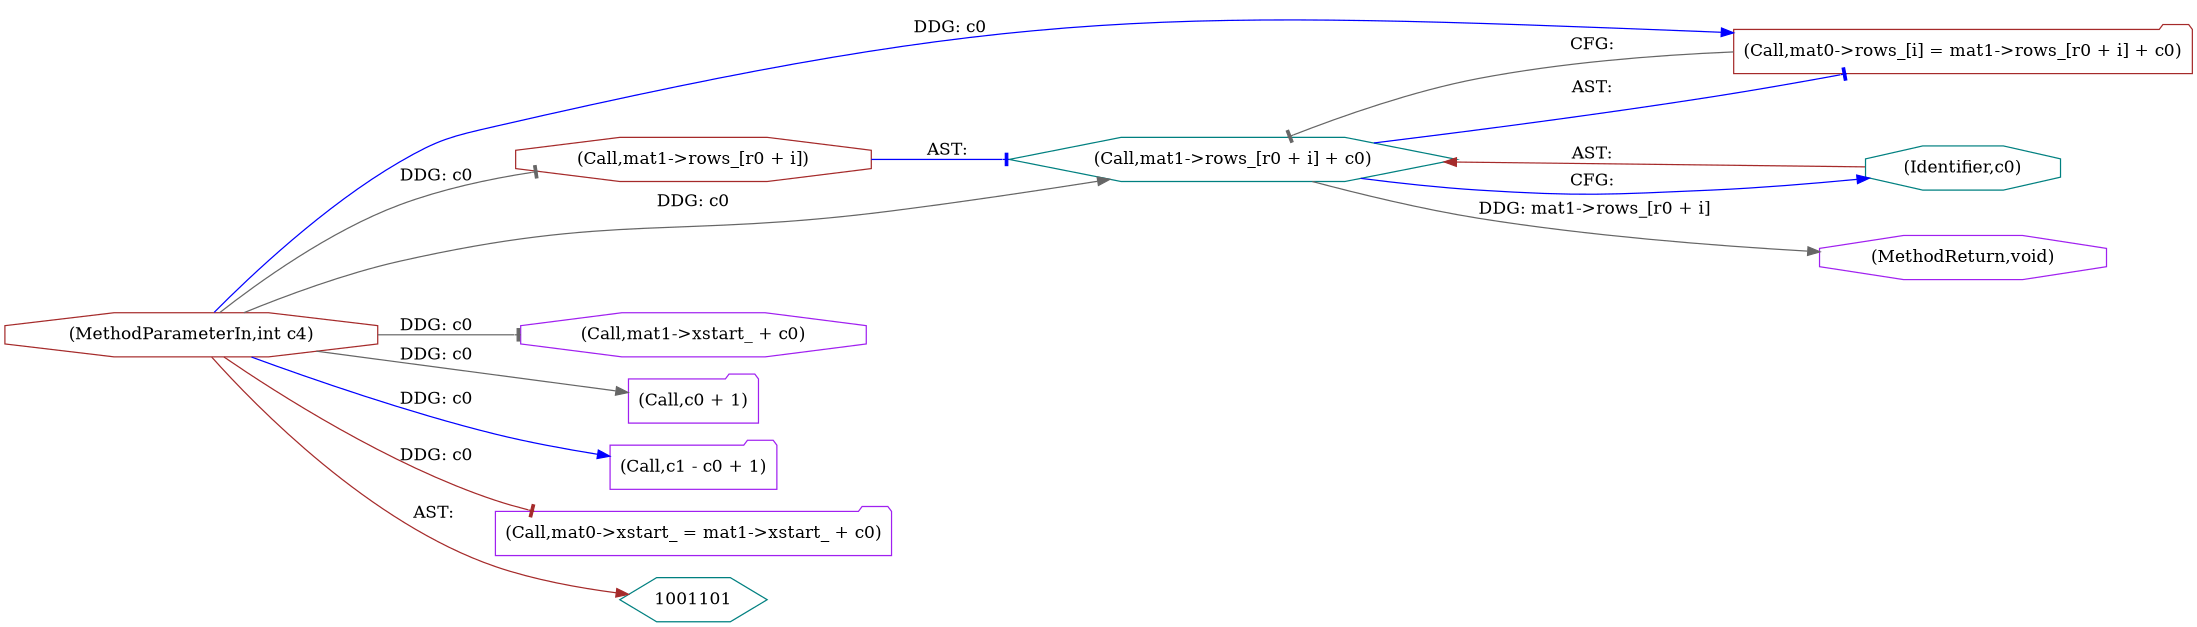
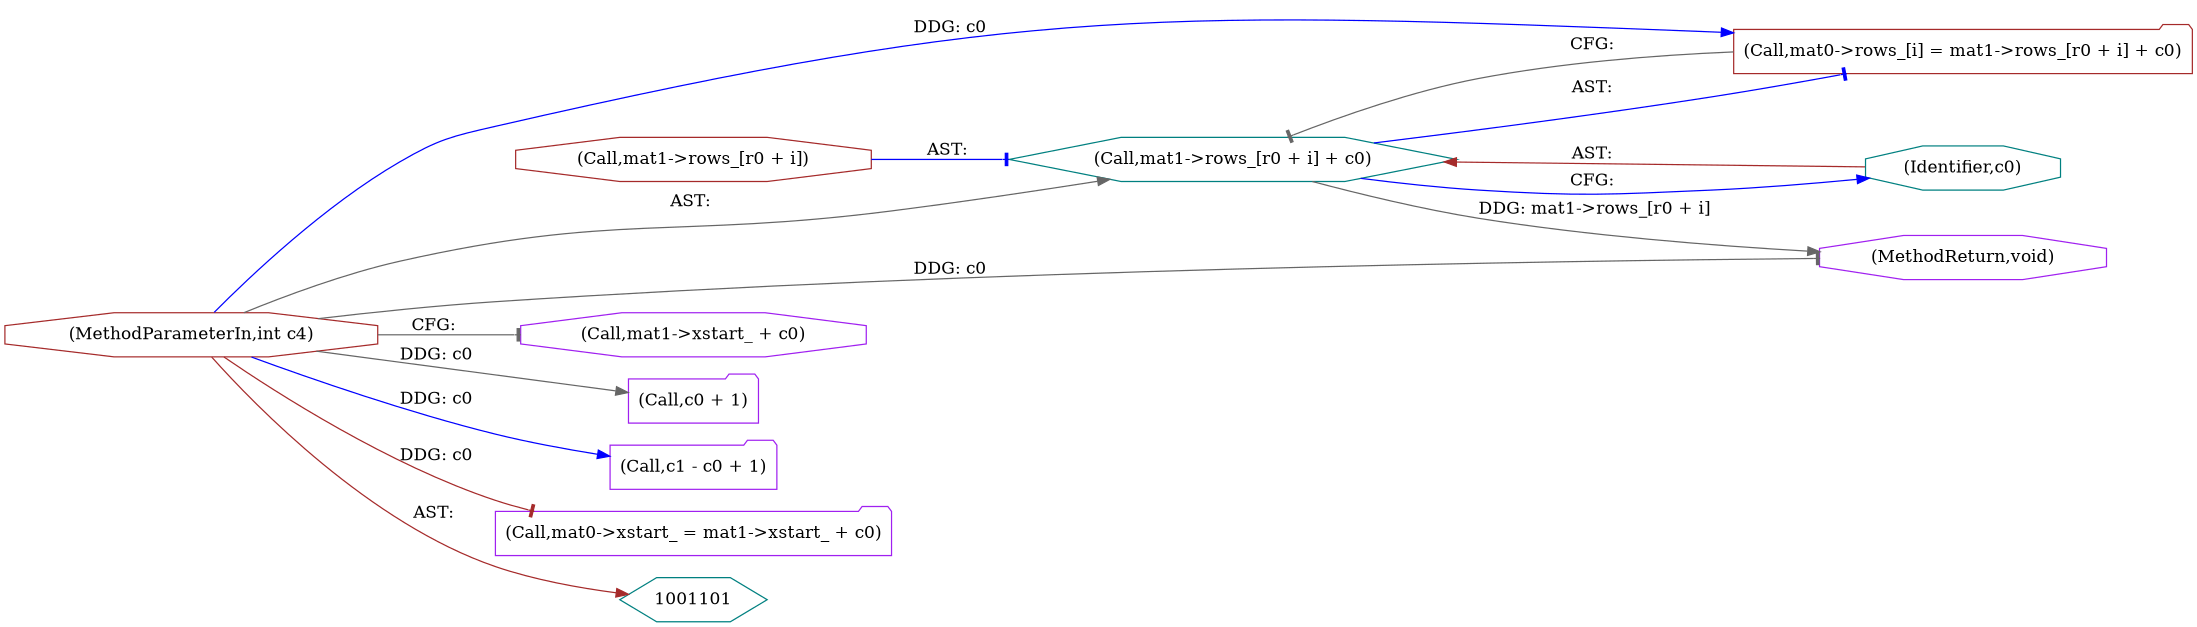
edge "(MethodParameterIn,int c4)" -> "(Call,mat1->rows_[r0 + i] + c0)": label "DDG: c0" -> "AST: "
edge "(MethodParameterIn,int c4)" -> "(Call,mat1->rows_[r0 + i])": now "(MethodParameterIn,int c4)" -> "(MethodReturn,void)"
edge "(MethodParameterIn,int c4)" -> "(Call,mat1->xstart_ + c0)": label "DDG: c0" -> "CFG: "
